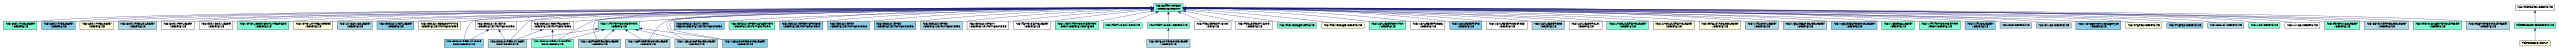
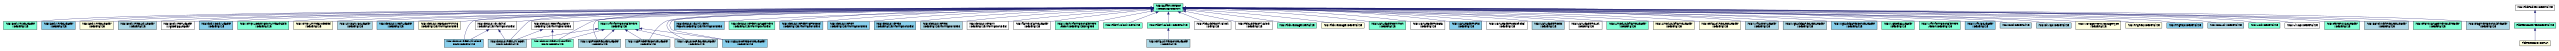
edge "ns3::WifiInformationElement ::Deserialize" -> "ns3::Buffer::Iterator ::GetDistanceFrom": removed
node "ns3::aodv::RerrHeader ::Deserialize": label "ns3::aodv::RerrHeader ::Deserialize" -> "ns3::aodv::RerrHeader ::MgtDelBaHeader"
node "ns3::dsdv::DsdvHeader ::Deserialize": fillcolor white -> skyblue
node "ns3::ManagementMessageType ::Deserialize": fillcolor skyblue -> lightyellow
